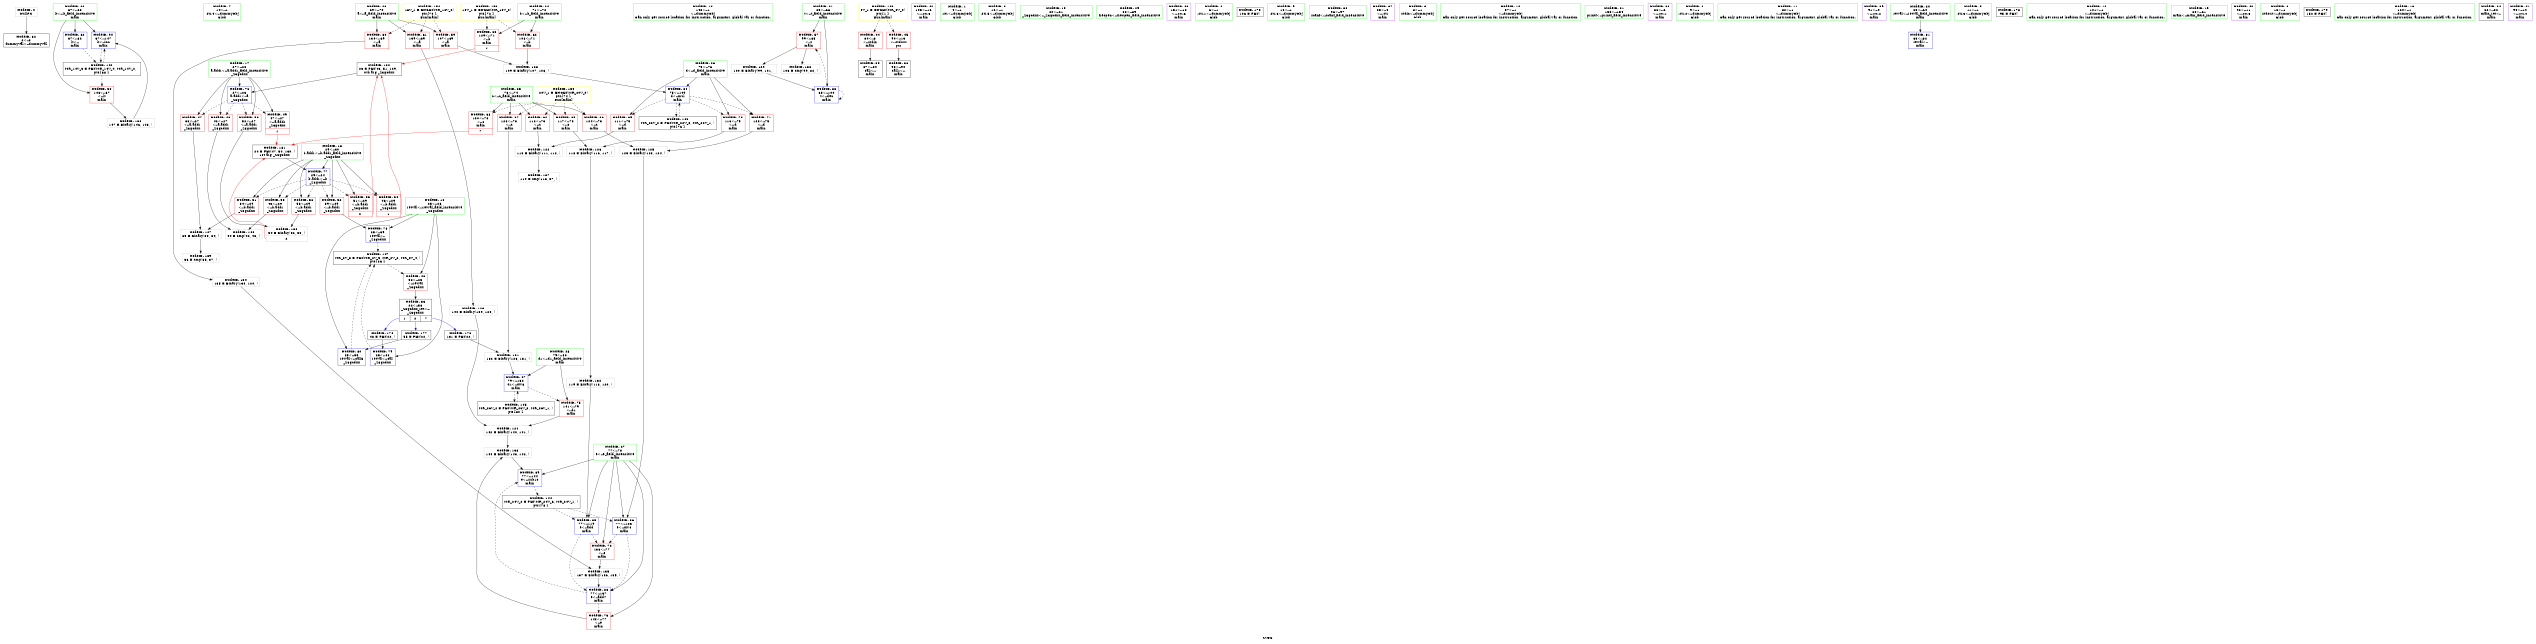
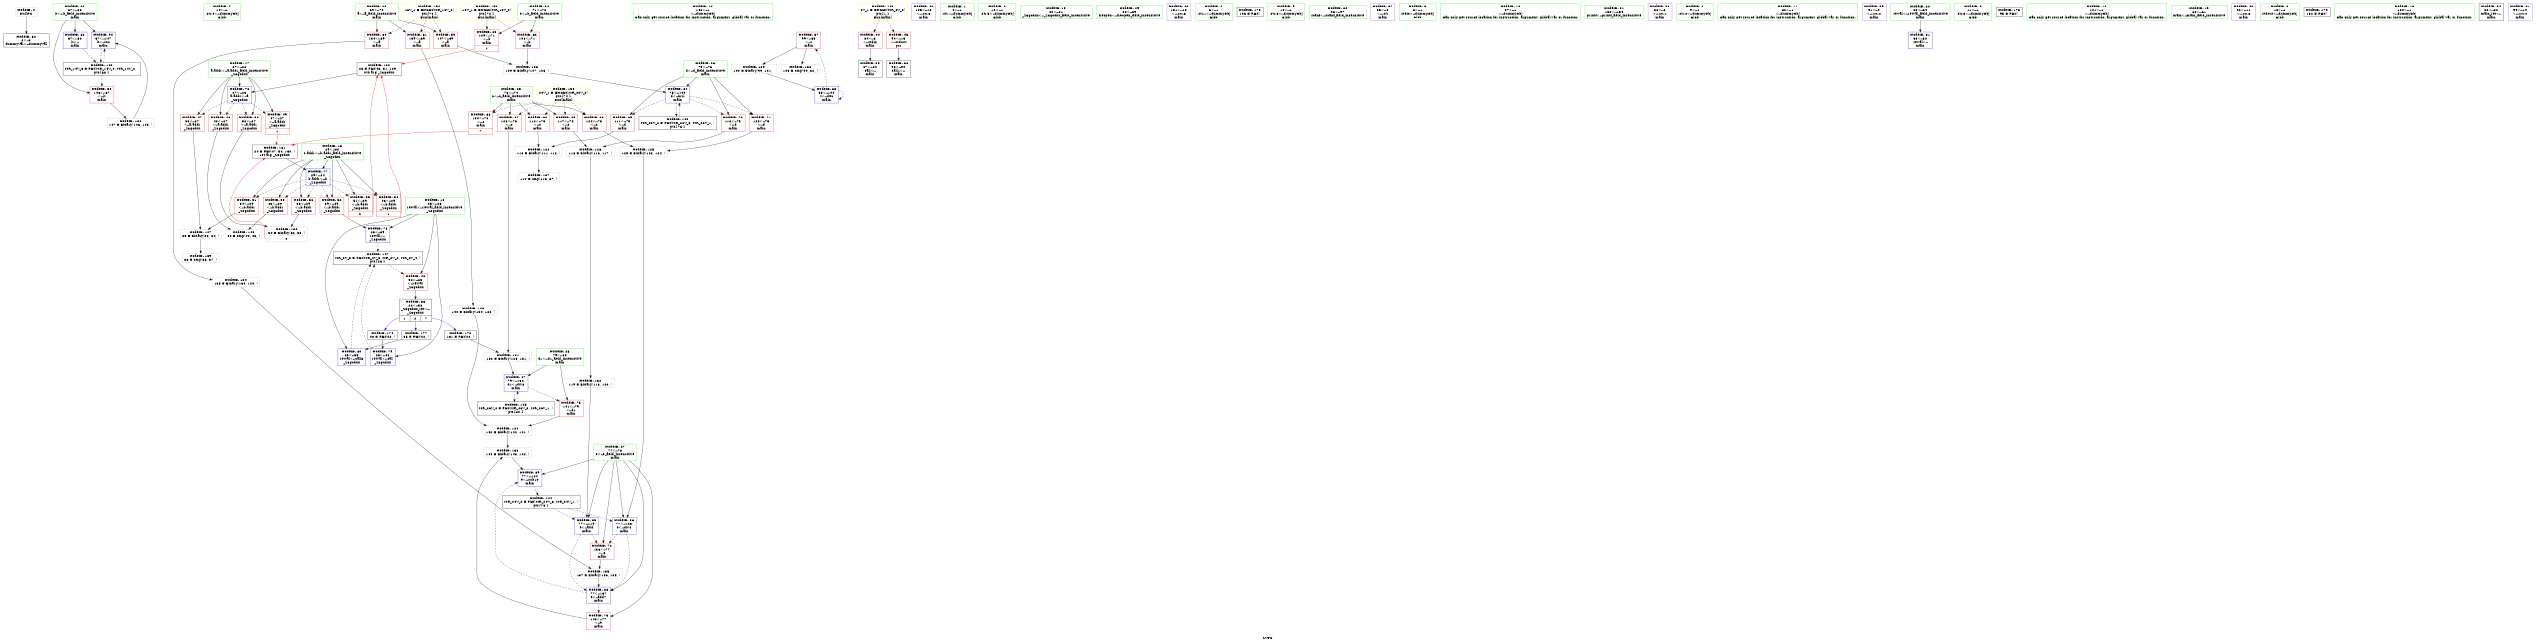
node "NodeID: 21": removed
